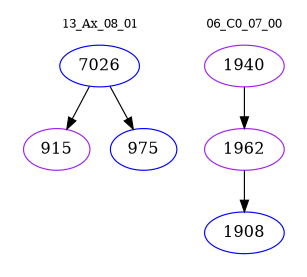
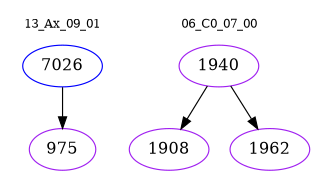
cluster "13_Ax_08_01": label "13_Ax_08_01" -> "13_Ax_09_01"
node "915": removed
node "975": color blue -> purple
edge "1962" -> "1908": now "1940" -> "1908"
node "1908": color blue -> purple
